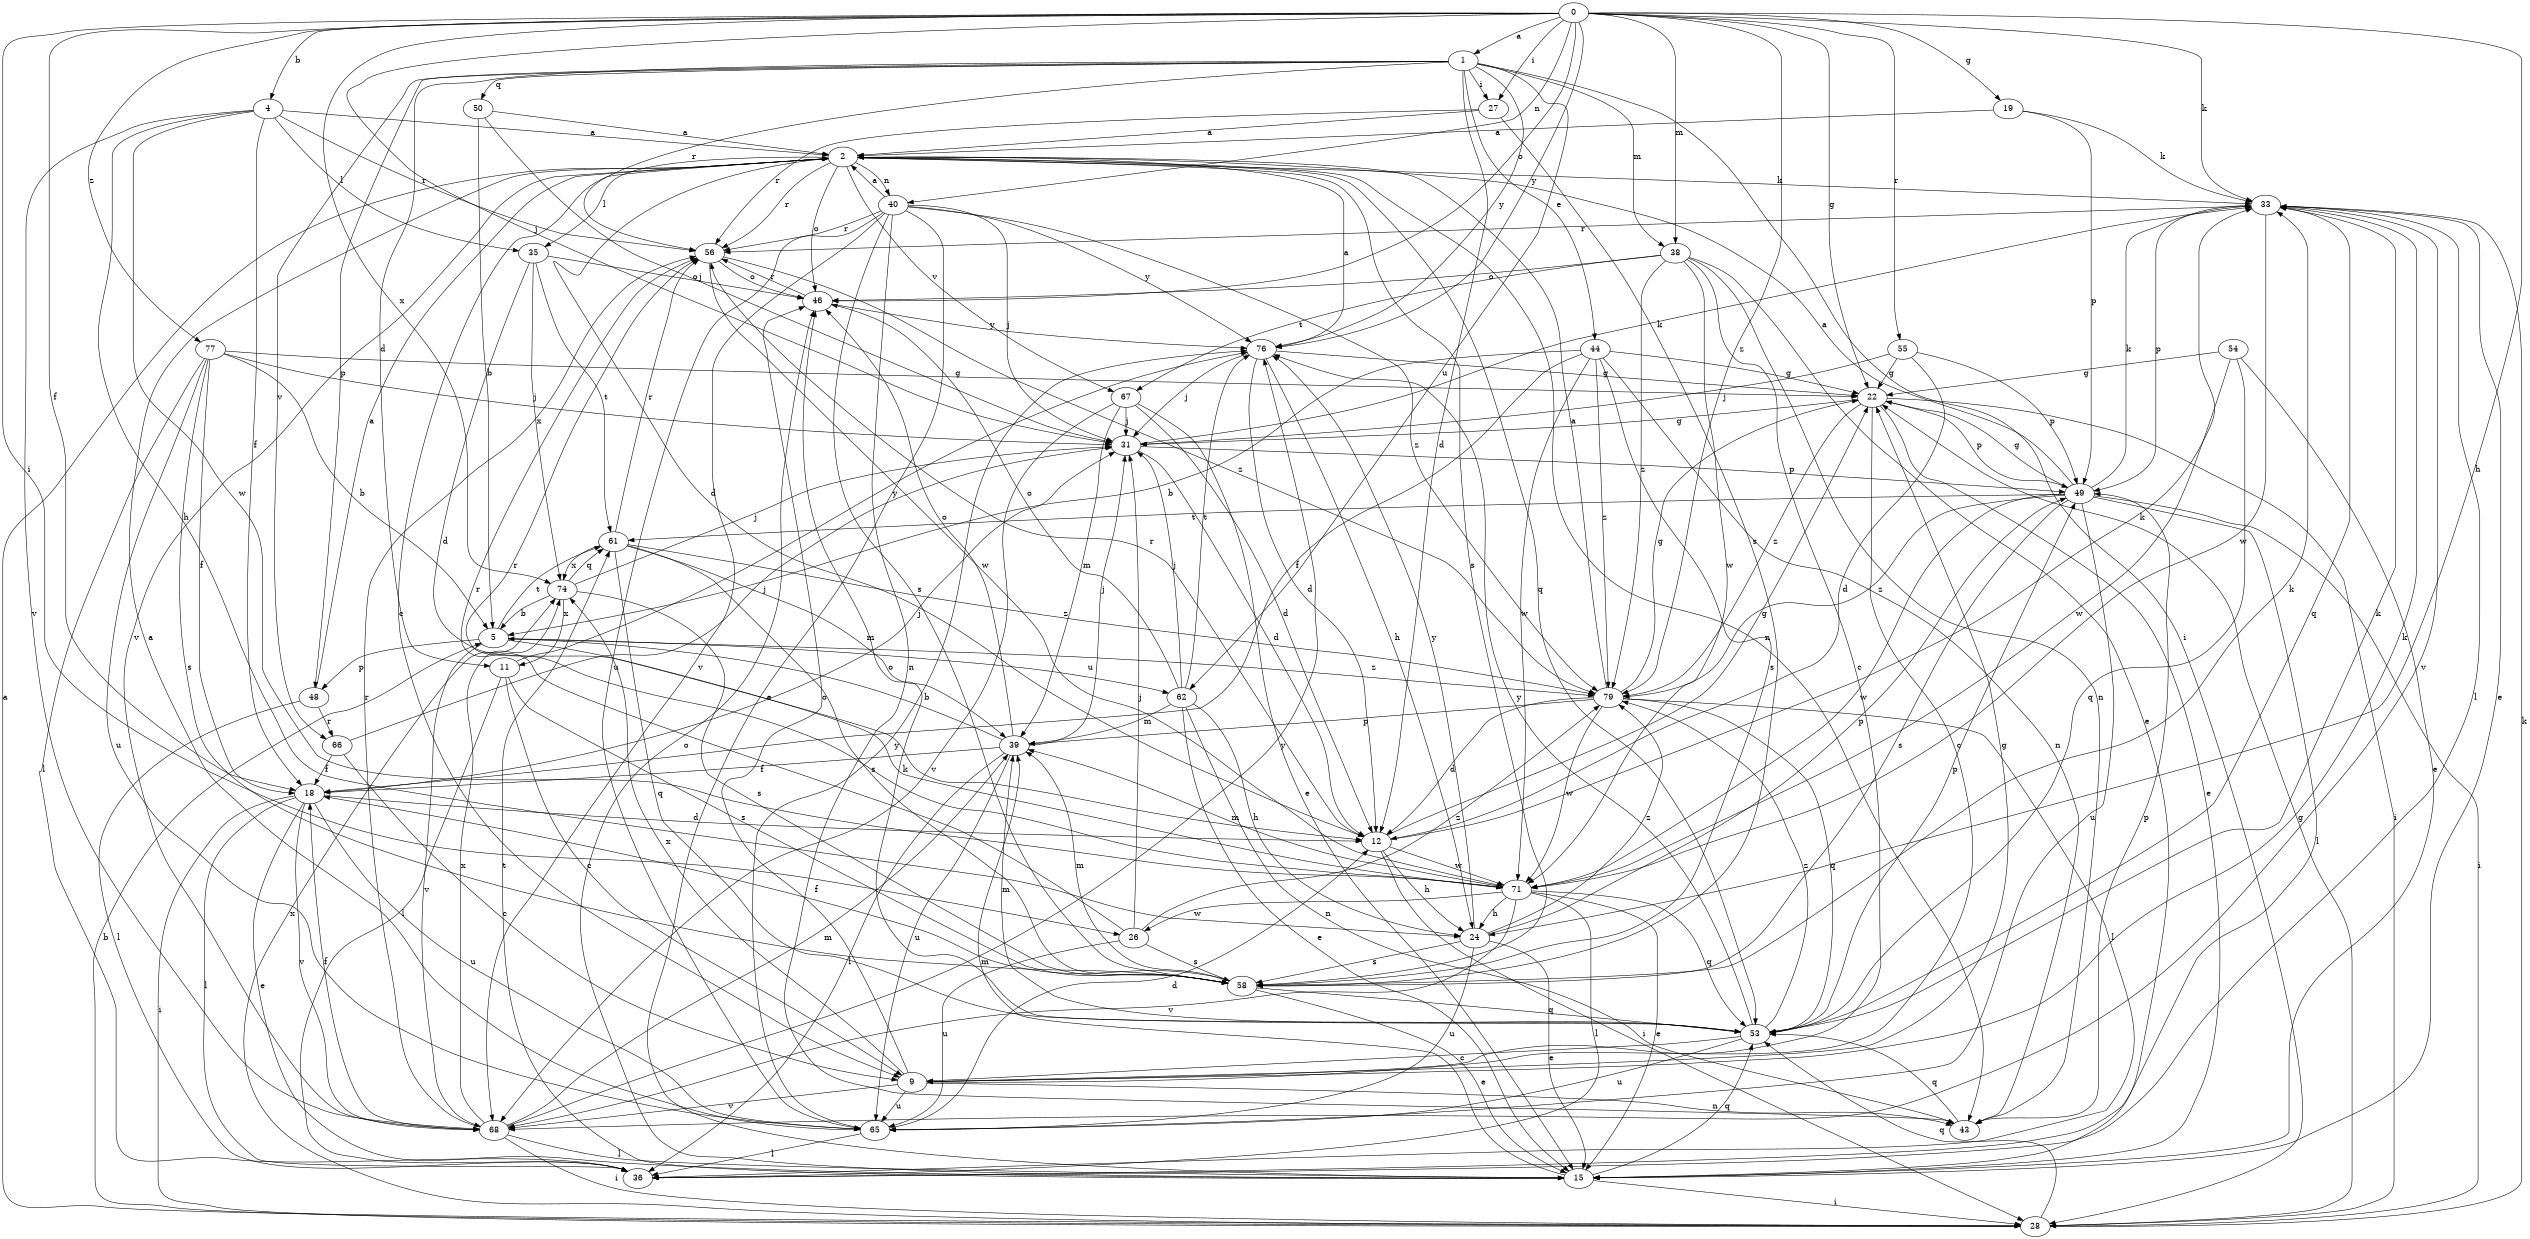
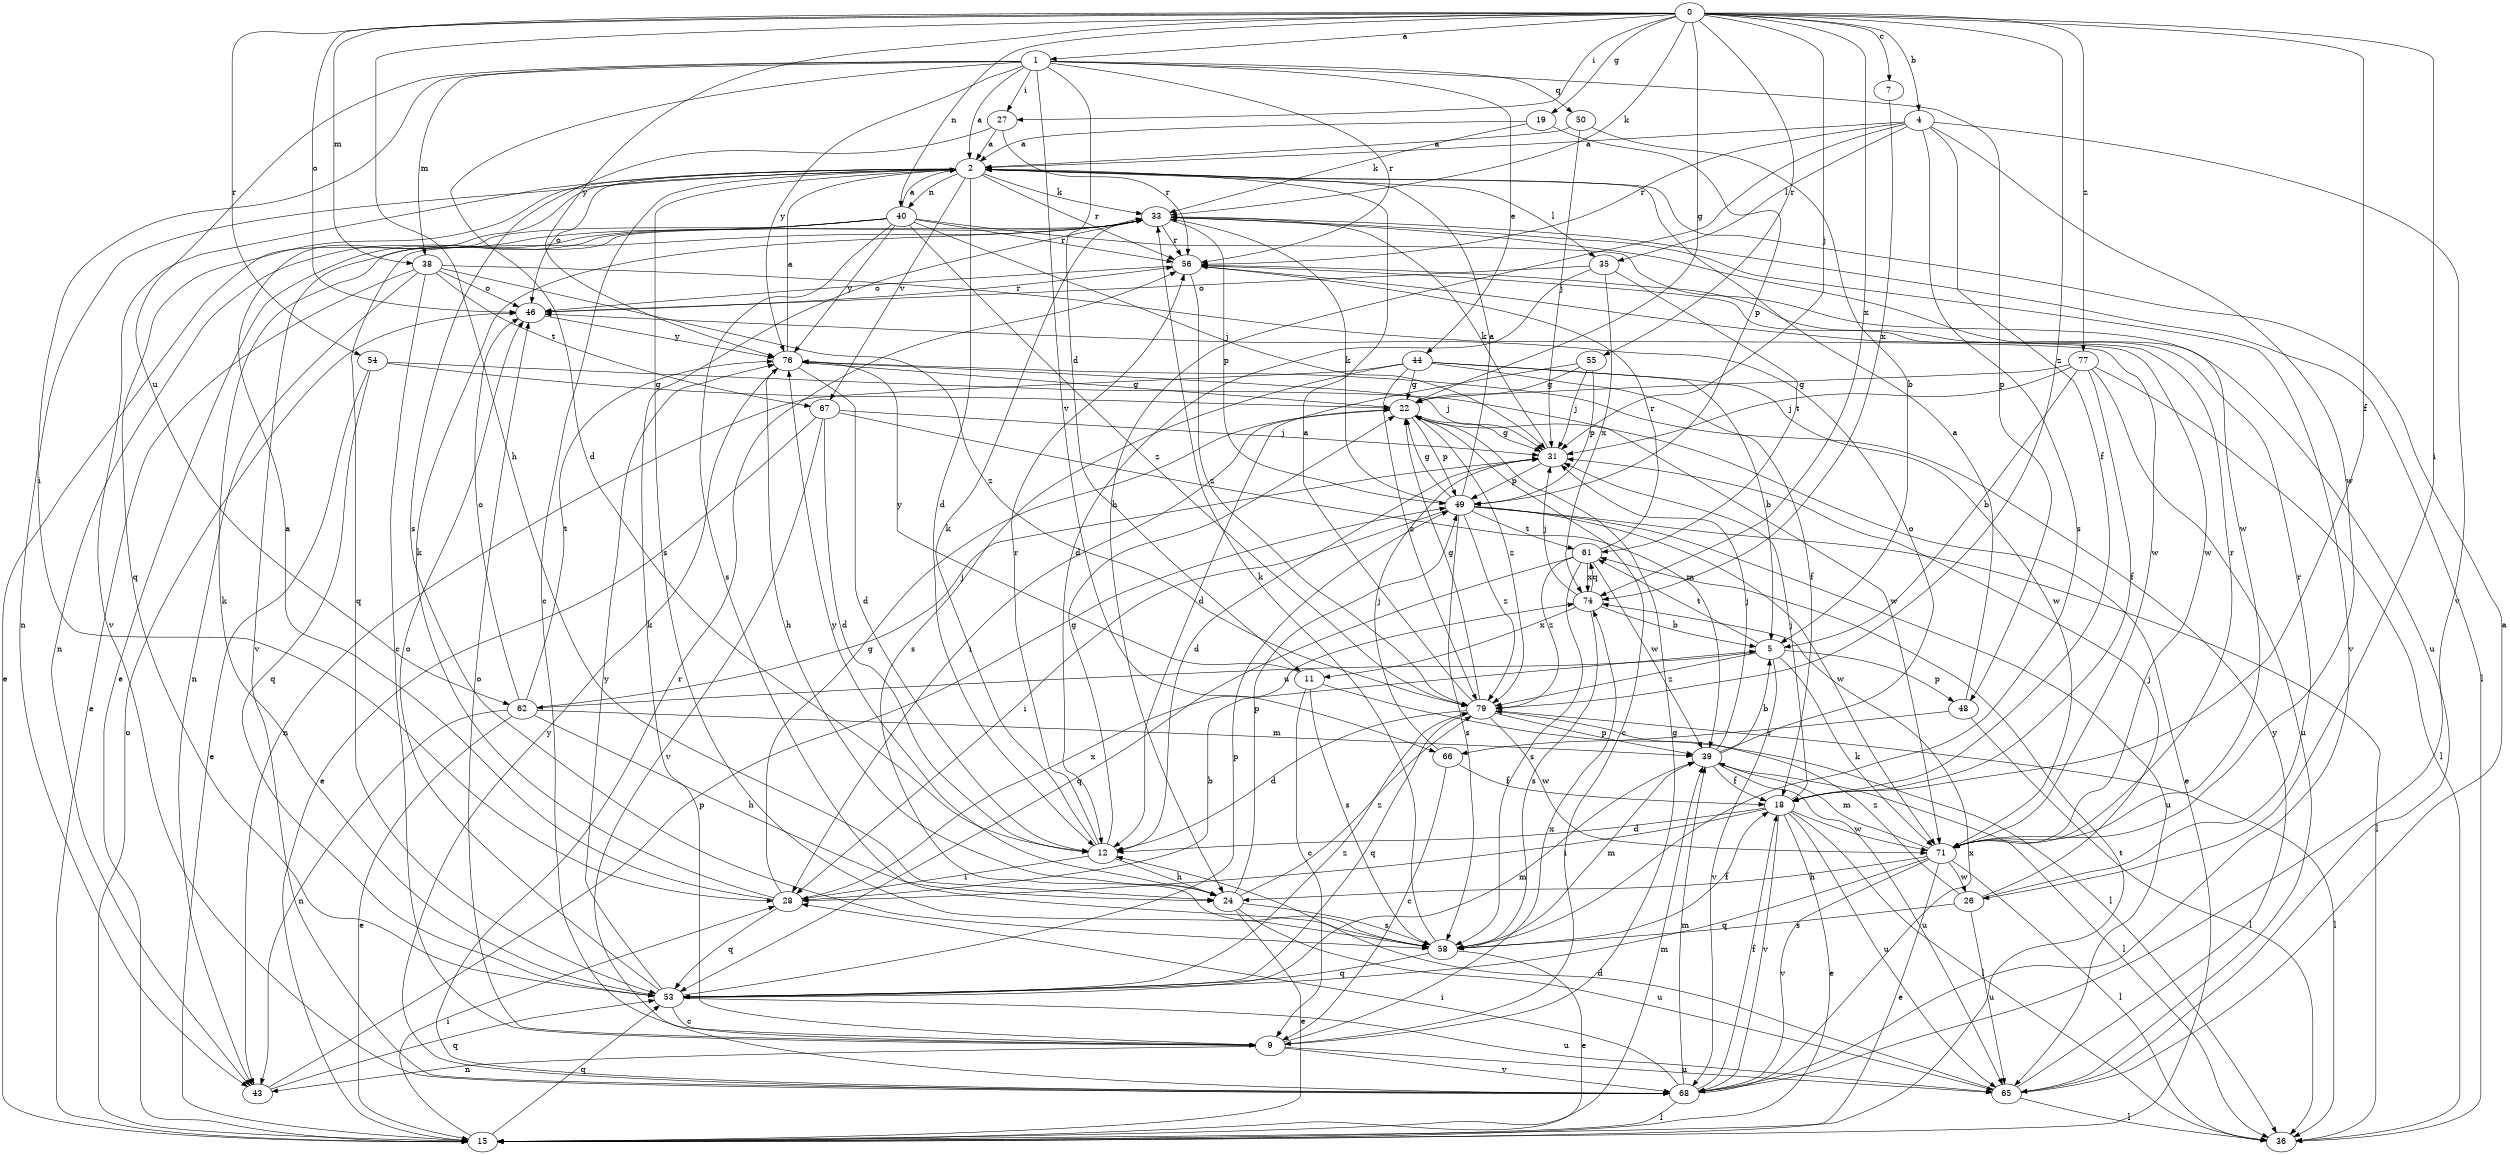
edge "0" -> "54": added, label "r"
node "7": added
edge "1" -> "2": added, label "a"
edge "61" -> "39": label "m" -> "w"
edge "12" -> "71": now "18" -> "71"
edge "77" -> "58": now "4" -> "58"
edge "22" -> "15": reversed
